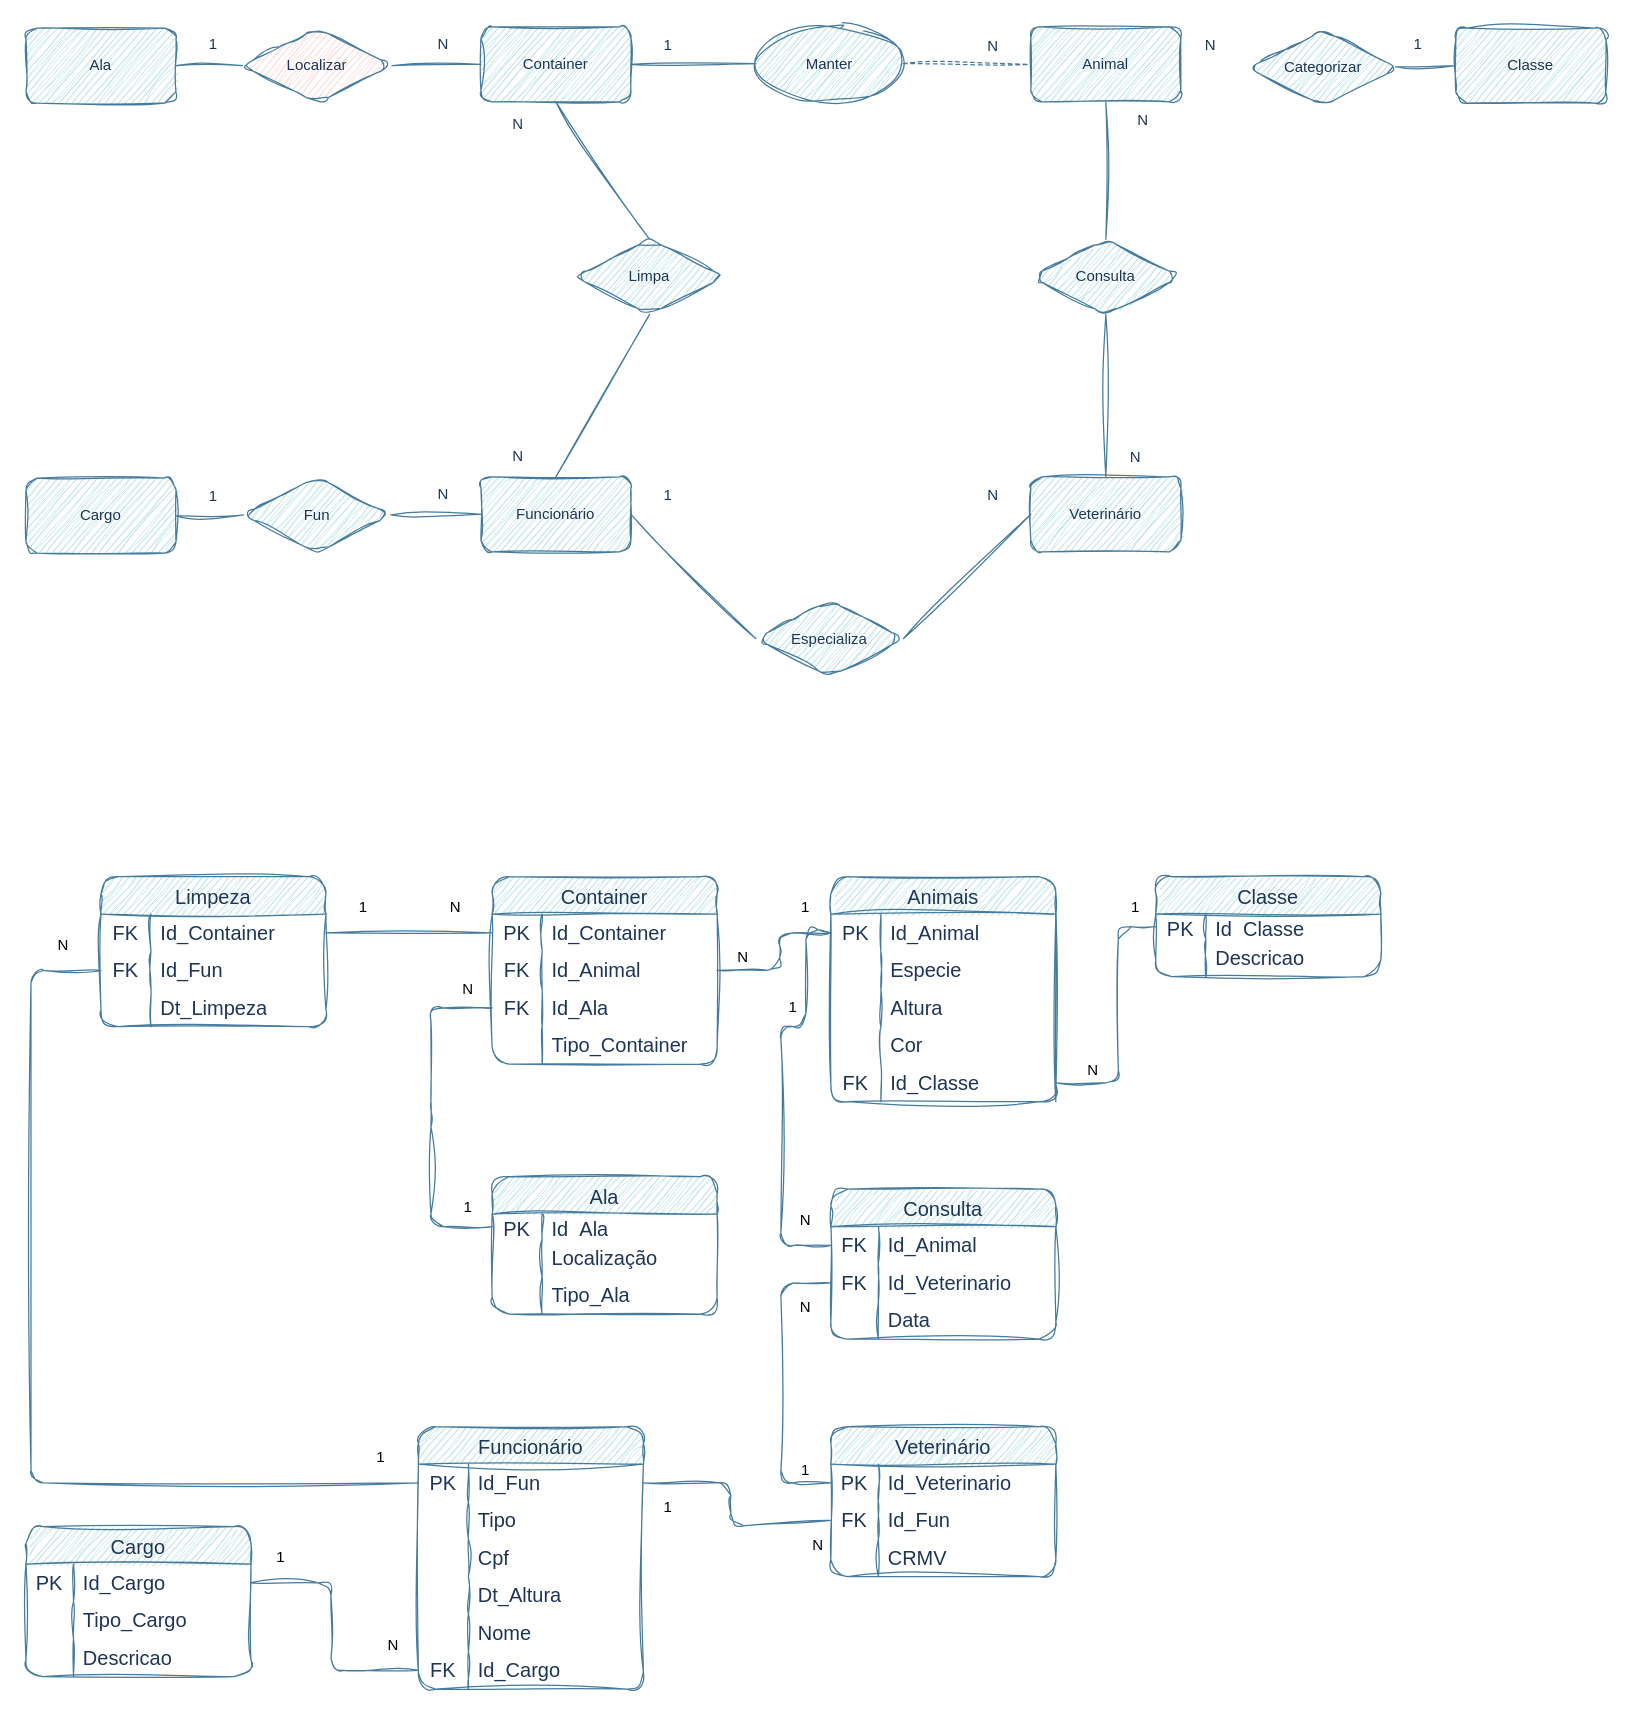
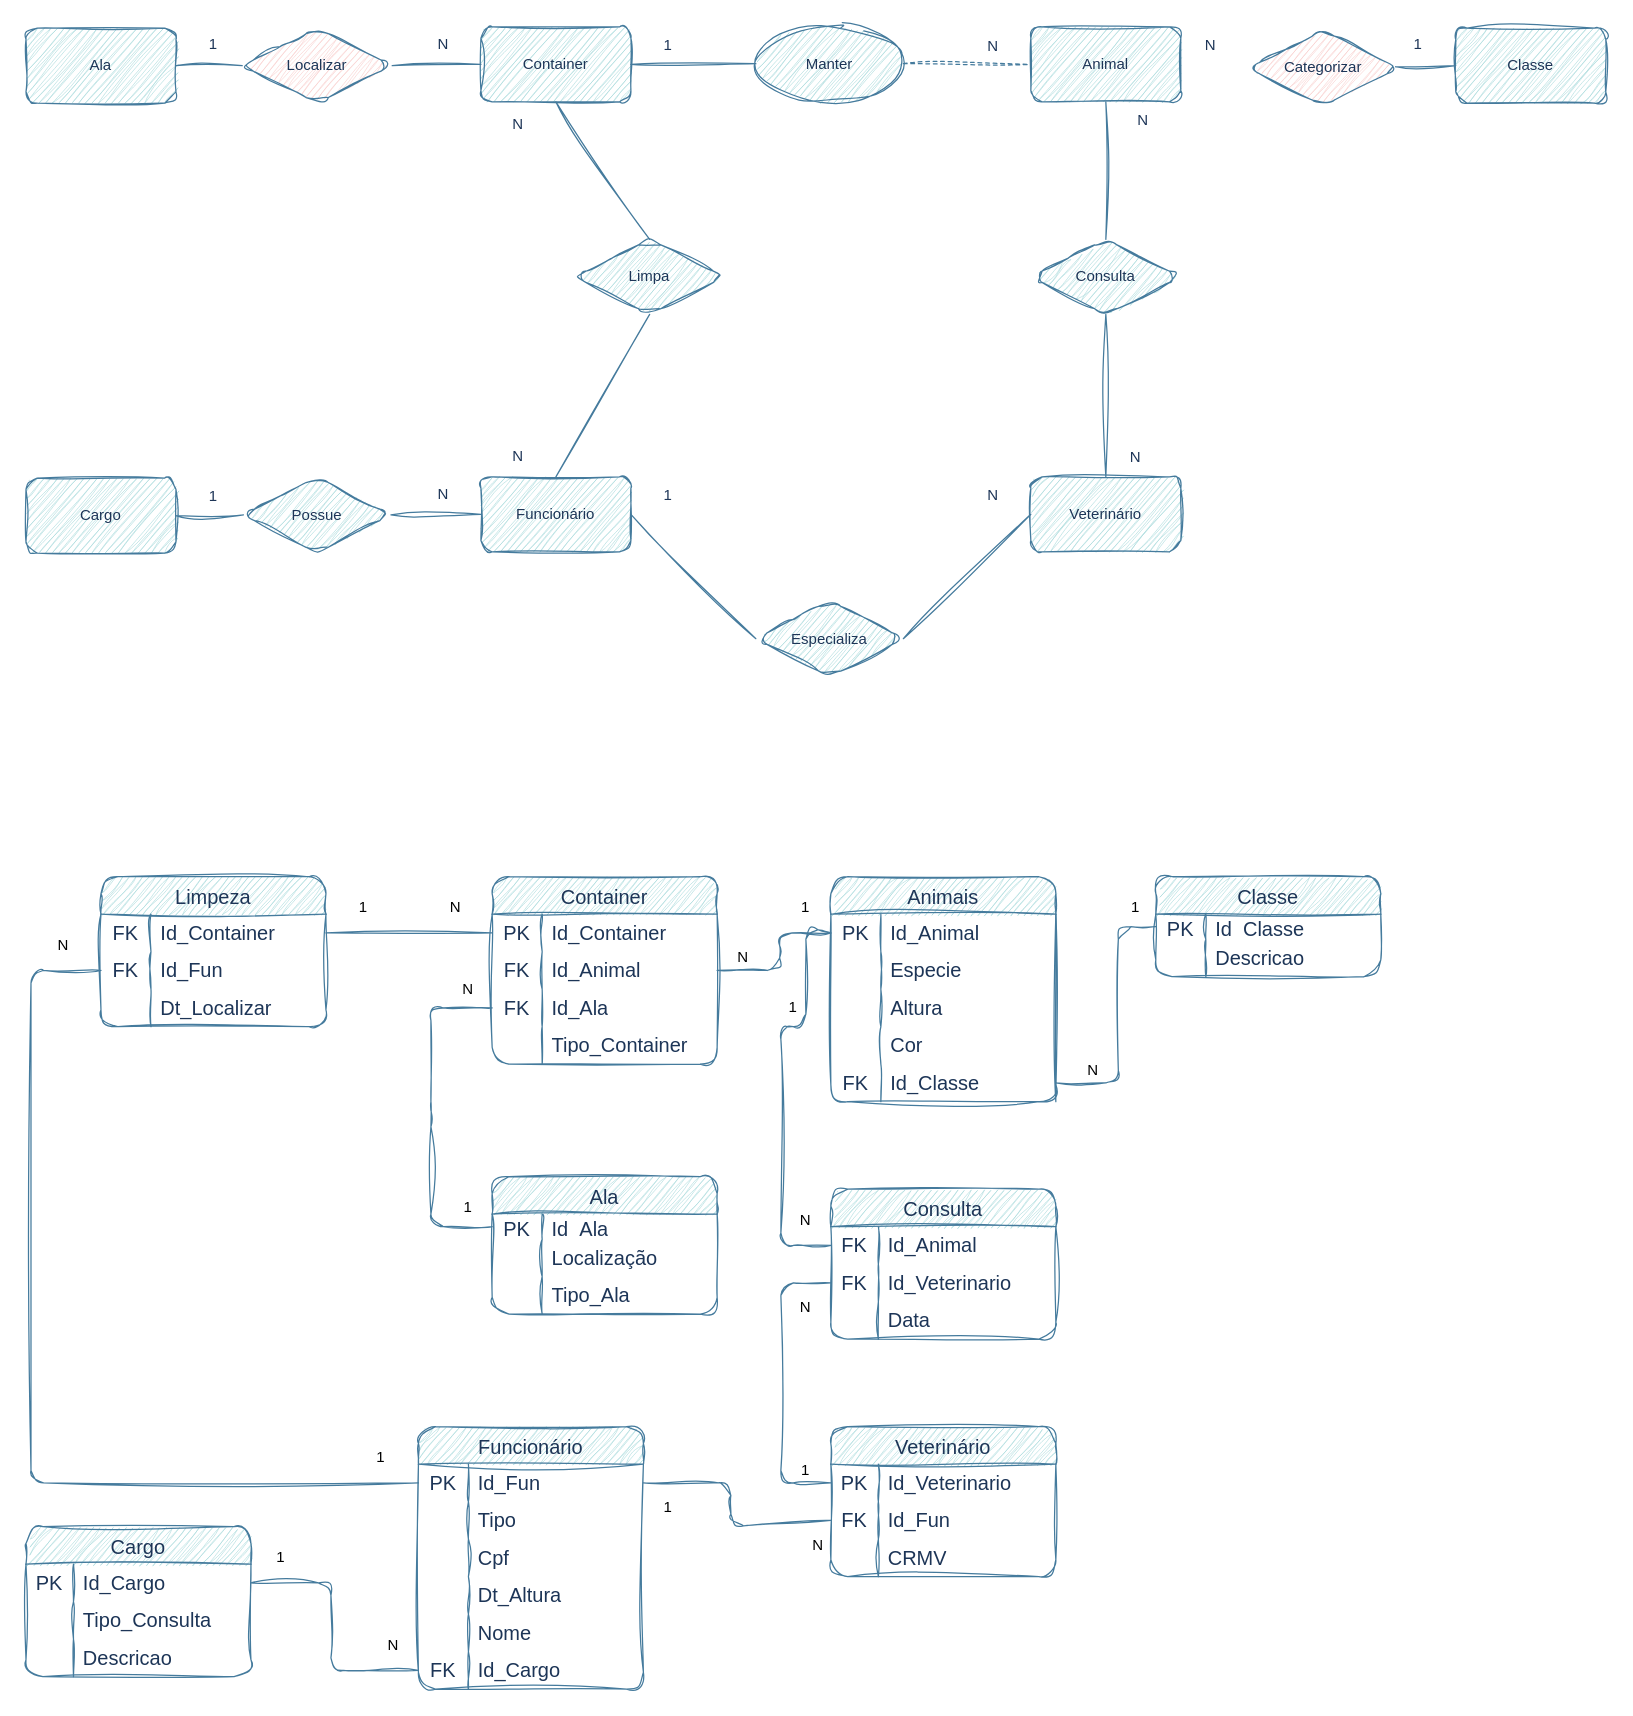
node "Categorizar": fillcolor #a8dadc -> #f8cecc
node "Fun": label "Fun" -> "Possue"
node "Dt_Limpeza": label "Dt_Limpeza" -> "Dt_Localizar"
node "Tipo_Cargo": label "Tipo_Cargo" -> "Tipo_Consulta"
